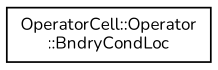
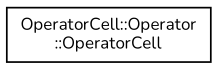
node "OperatorCell::Operator ::BndryCondLoc": label "OperatorCell::Operator ::BndryCondLoc" -> "OperatorCell::Operator ::OperatorCell"
